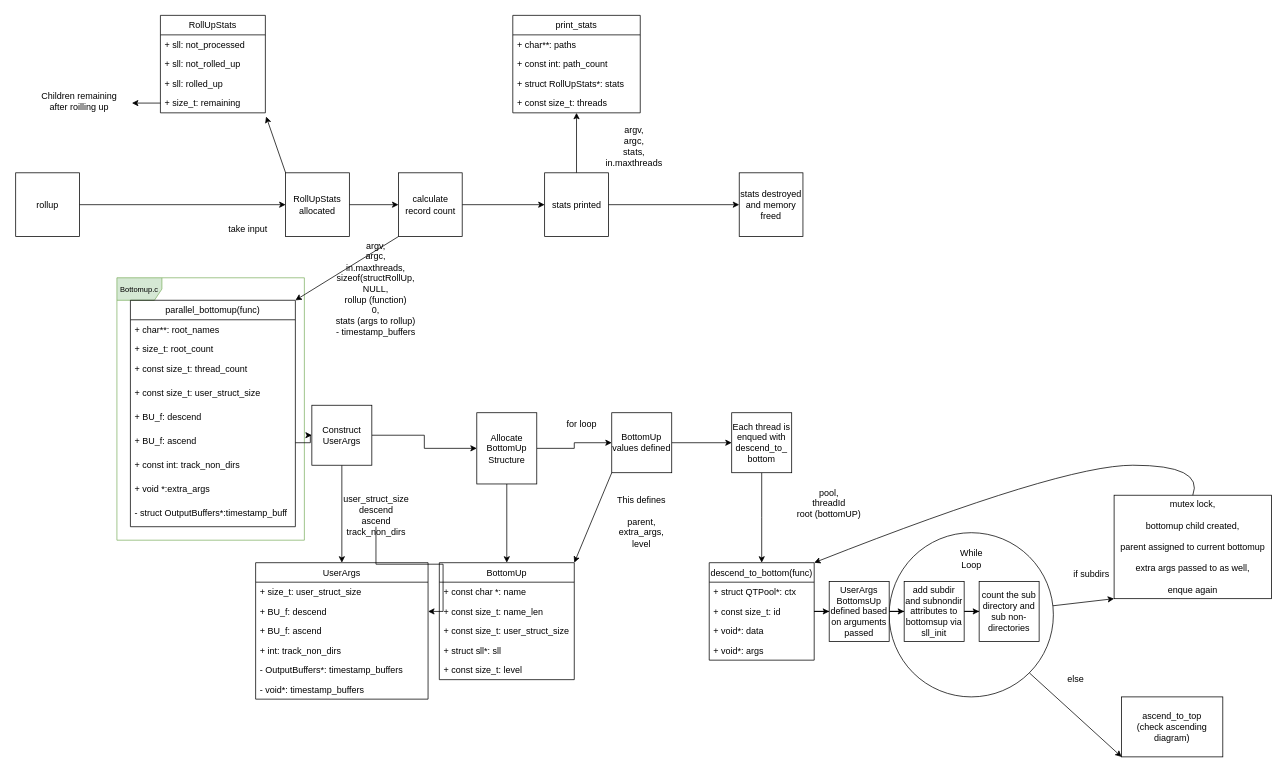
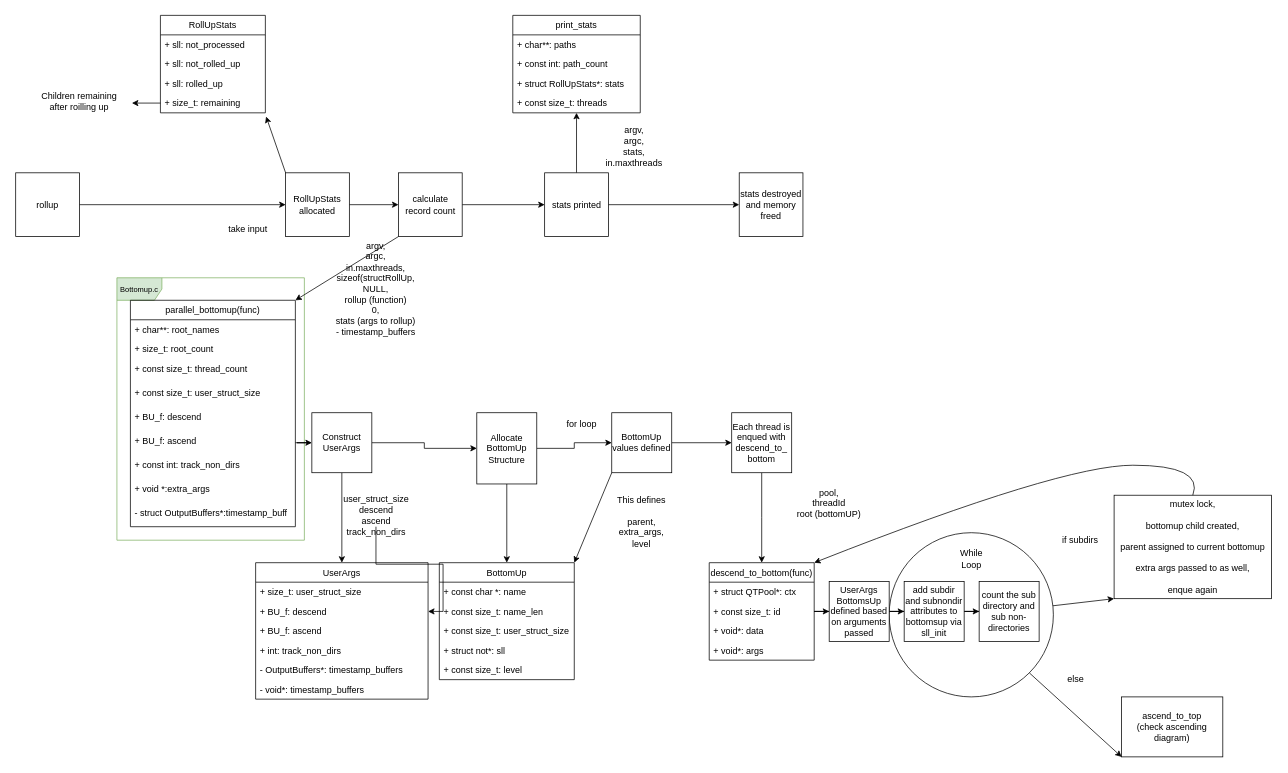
node "Construct UserArgs": moved (342, 435) -> (342, 443)
node "if subdirs": moved (1092, 574) -> (1080, 540)
node "+ struct sll*: sll": label "+ struct sll*: sll" -> "+ struct not*: sll"
